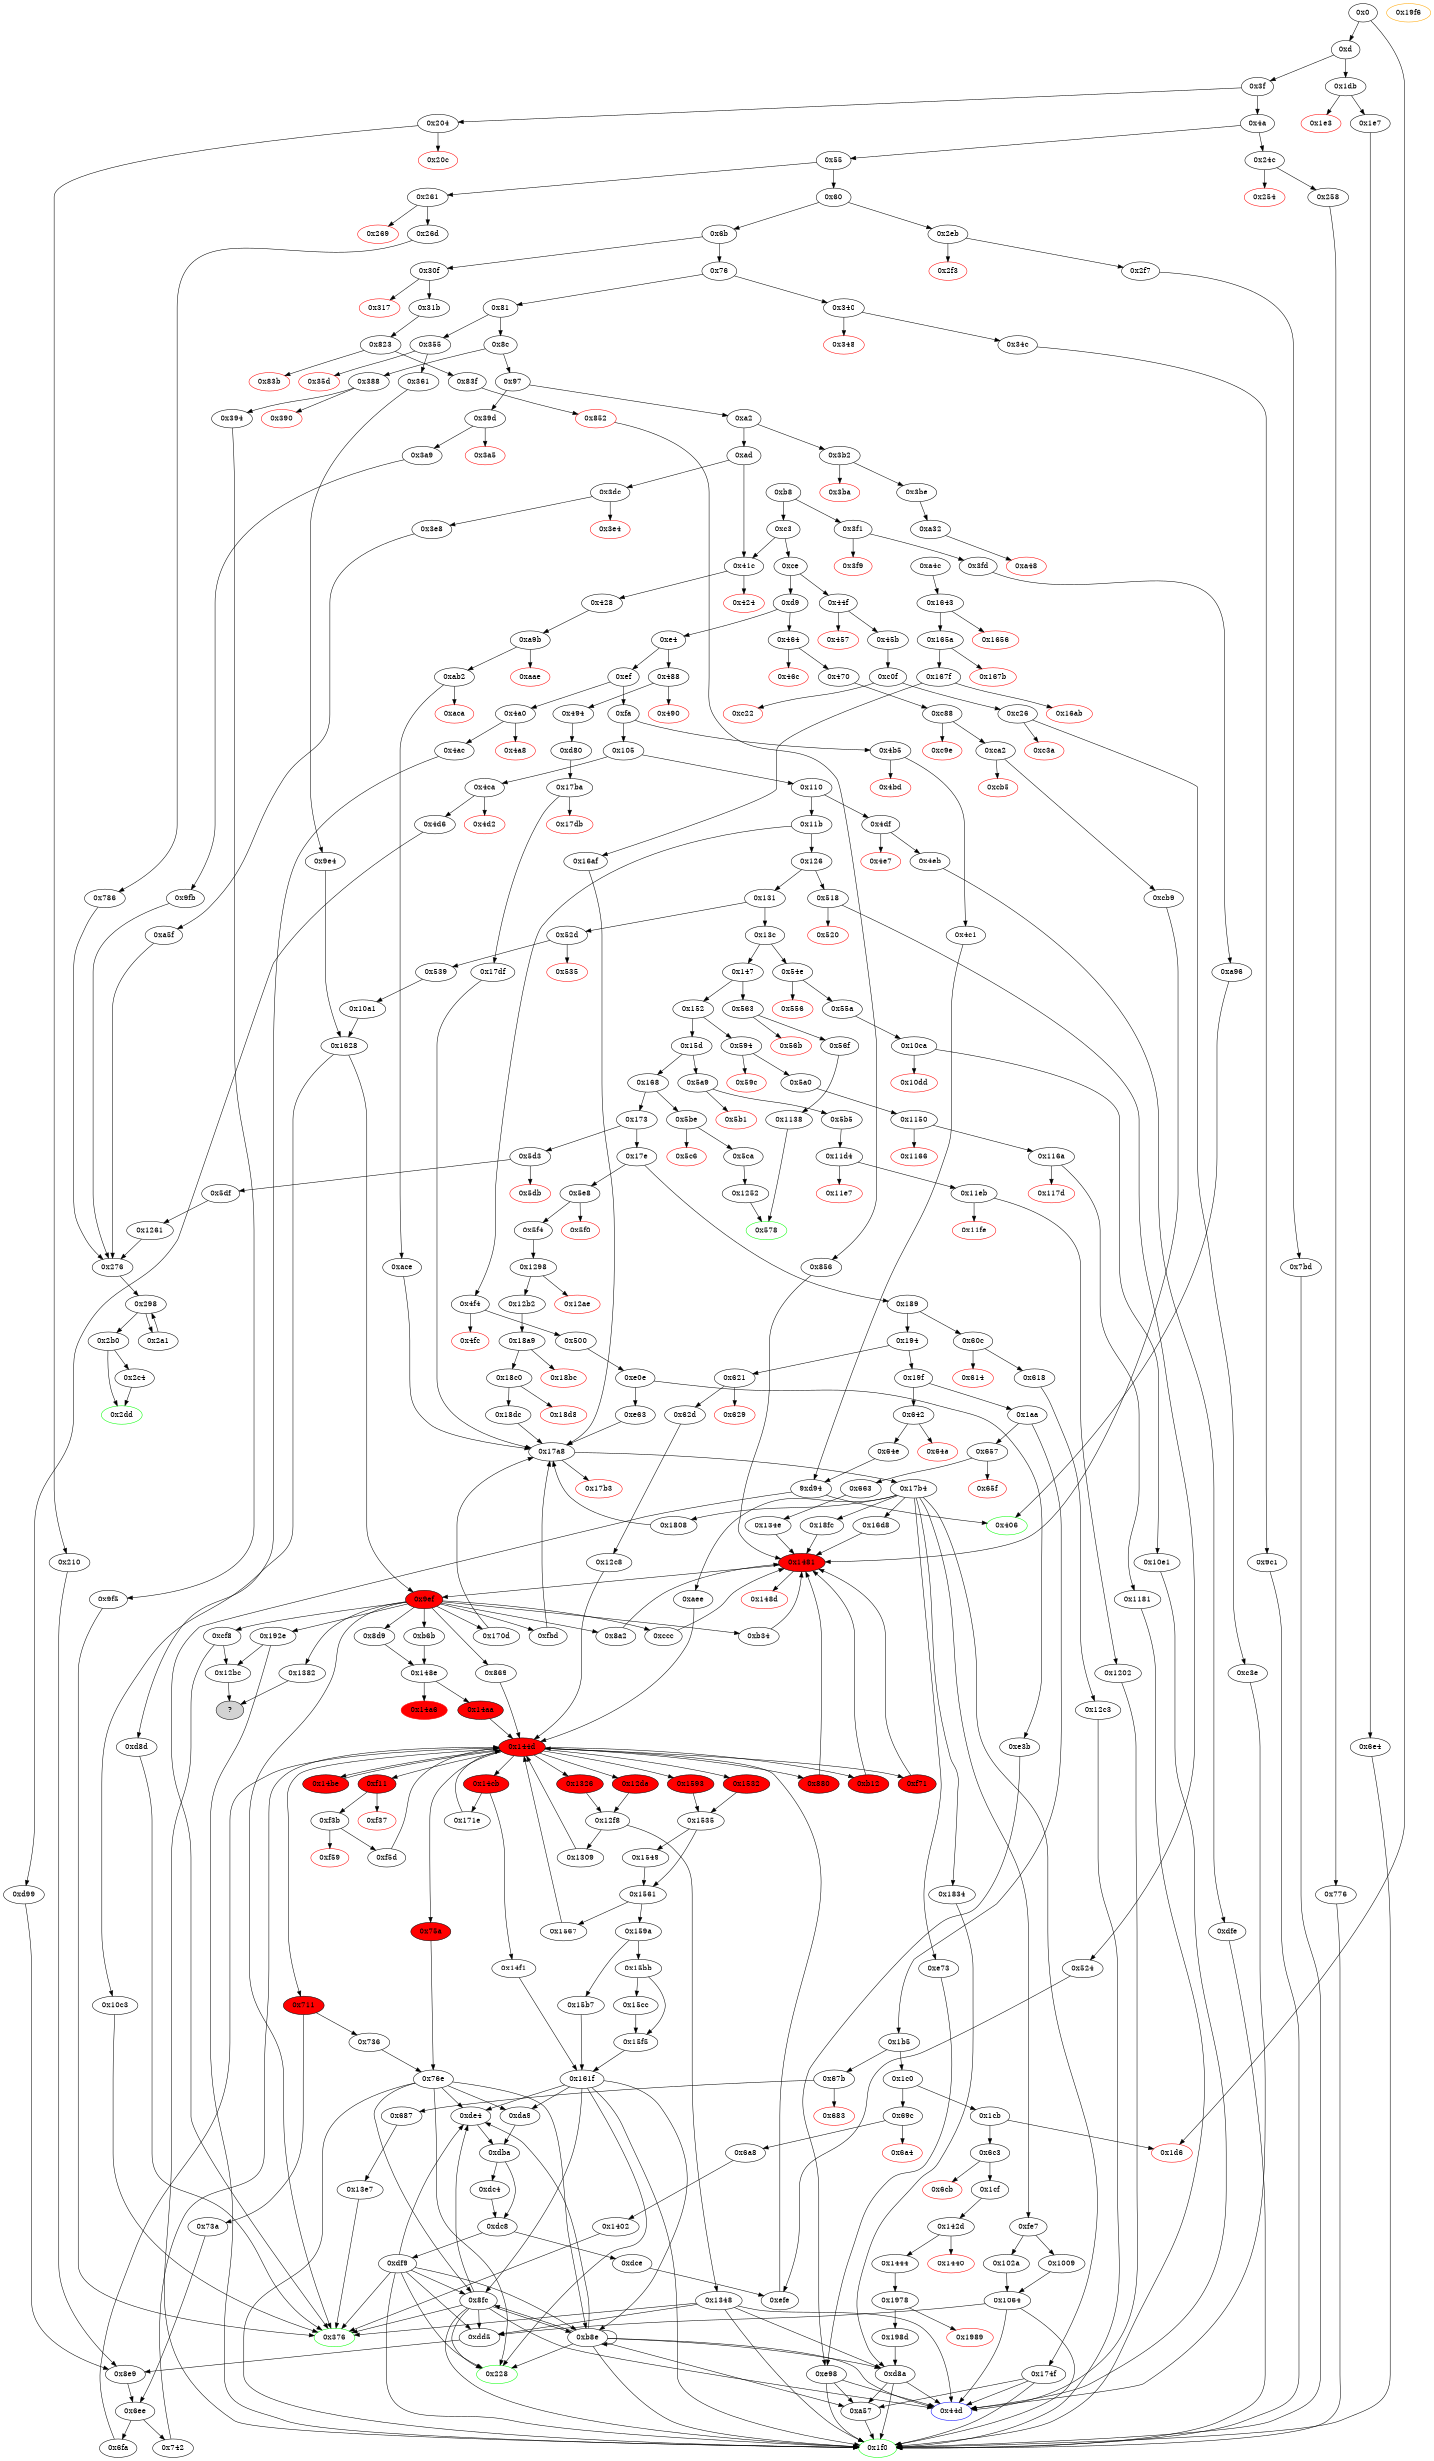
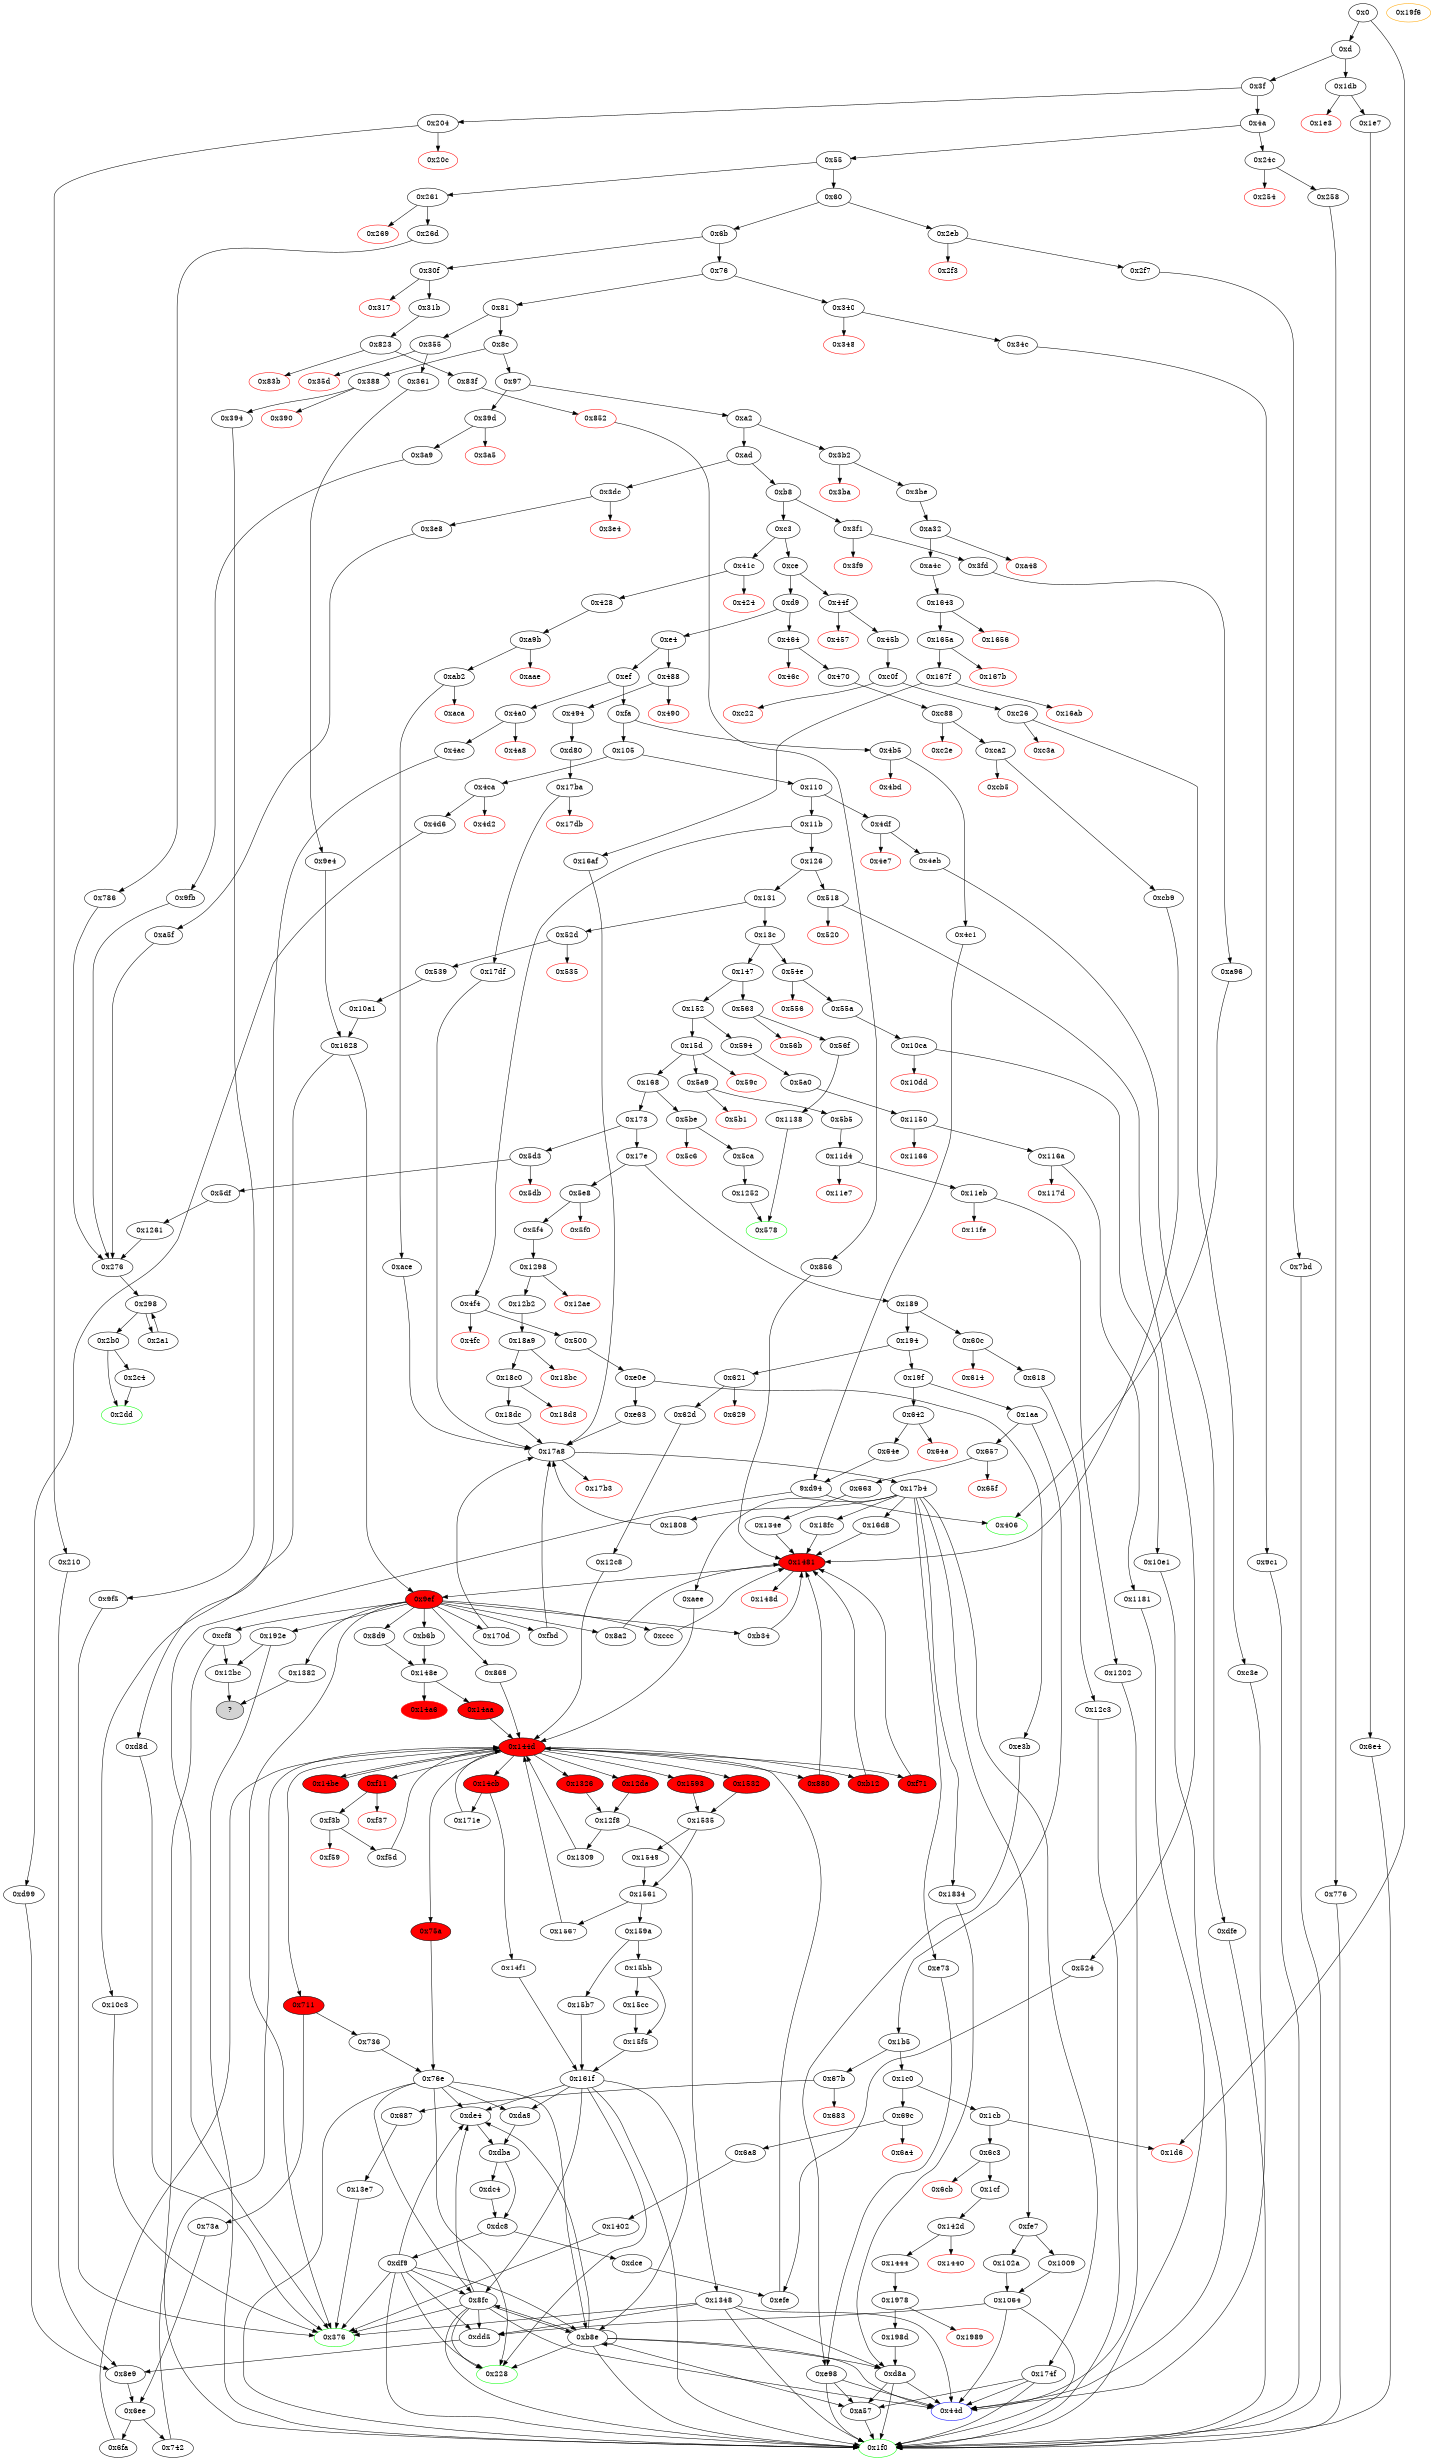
edge "0xad" -> "0x41c": now "0xad" -> "0xb8"
edge "0xa32" -> "0xa4c": added
node "0xc9e": label "0xc9e" -> "0xc2e"
edge "0x594" -> "0x59c": now "0x15d" -> "0x59c"
